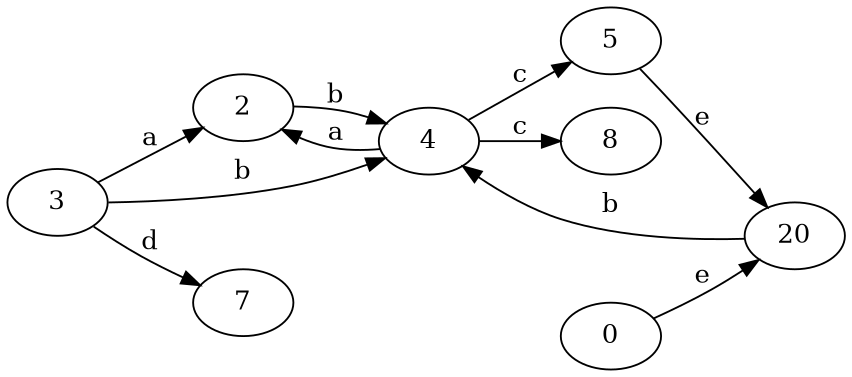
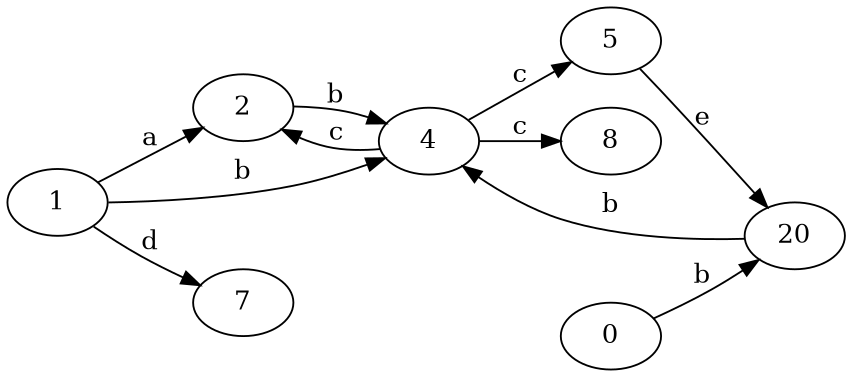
edge "4" -> "2": label "a" -> "c"
node "3": label "3" -> "1"
edge "0" -> "20": label "e" -> "b"
